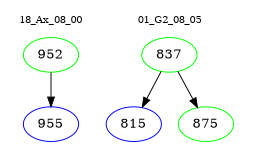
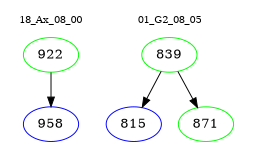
node "952": label "952" -> "922"
node "837": label "837" -> "839"
node "955": label "955" -> "958"
node "875": label "875" -> "871"
